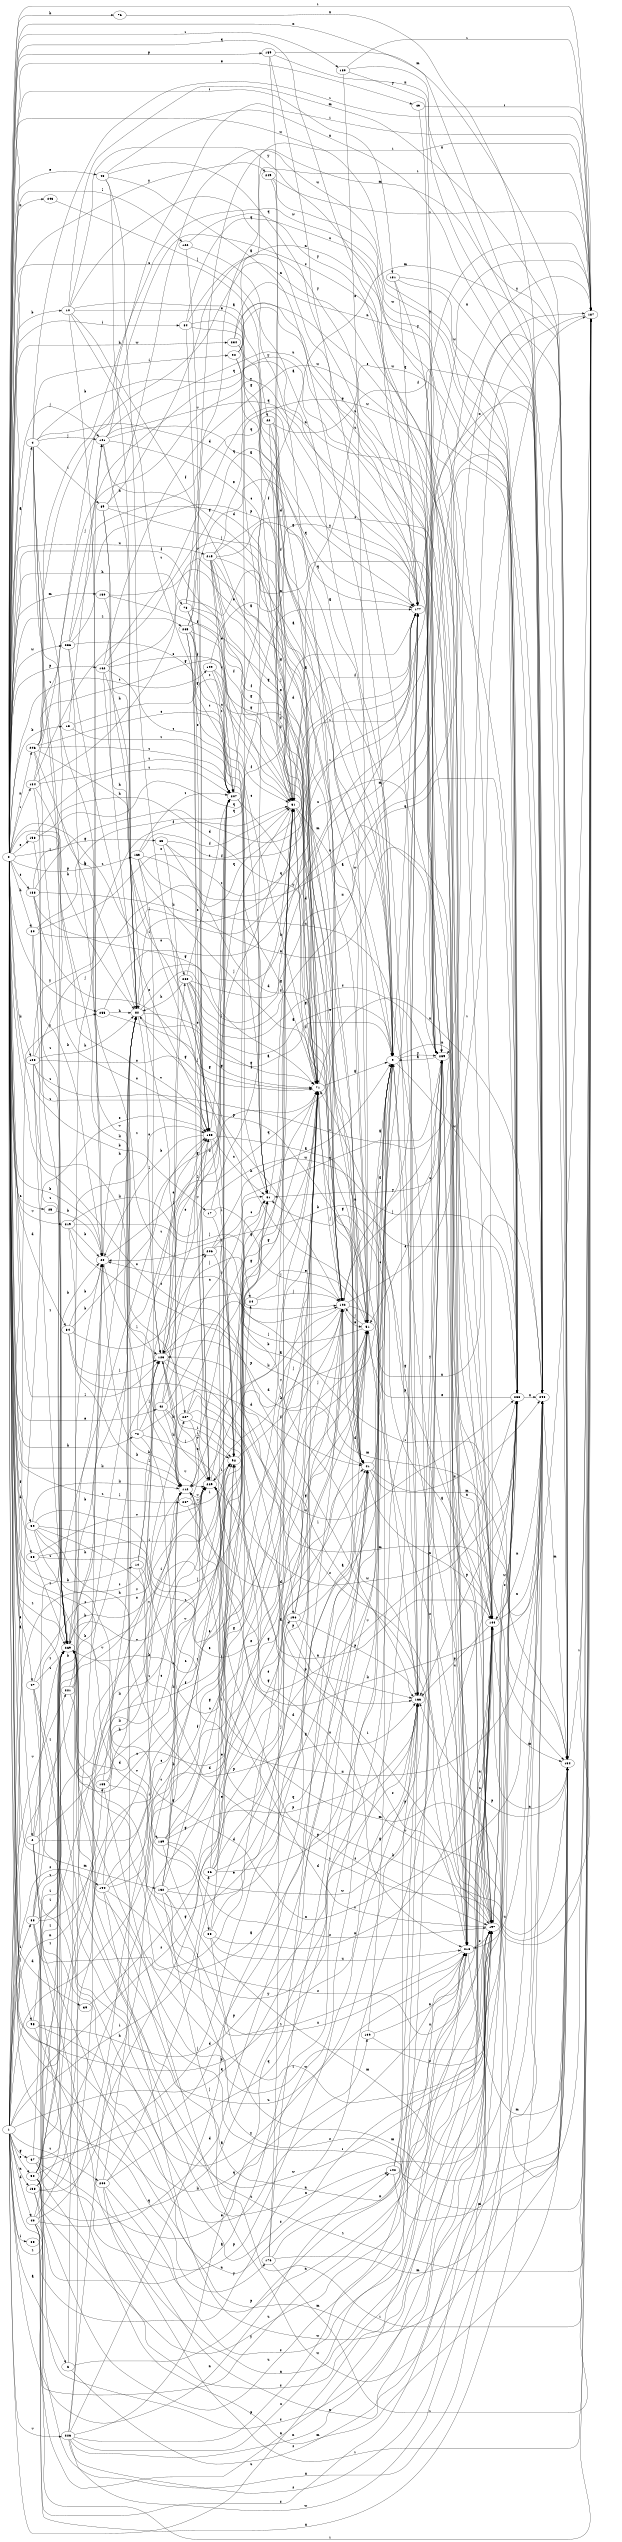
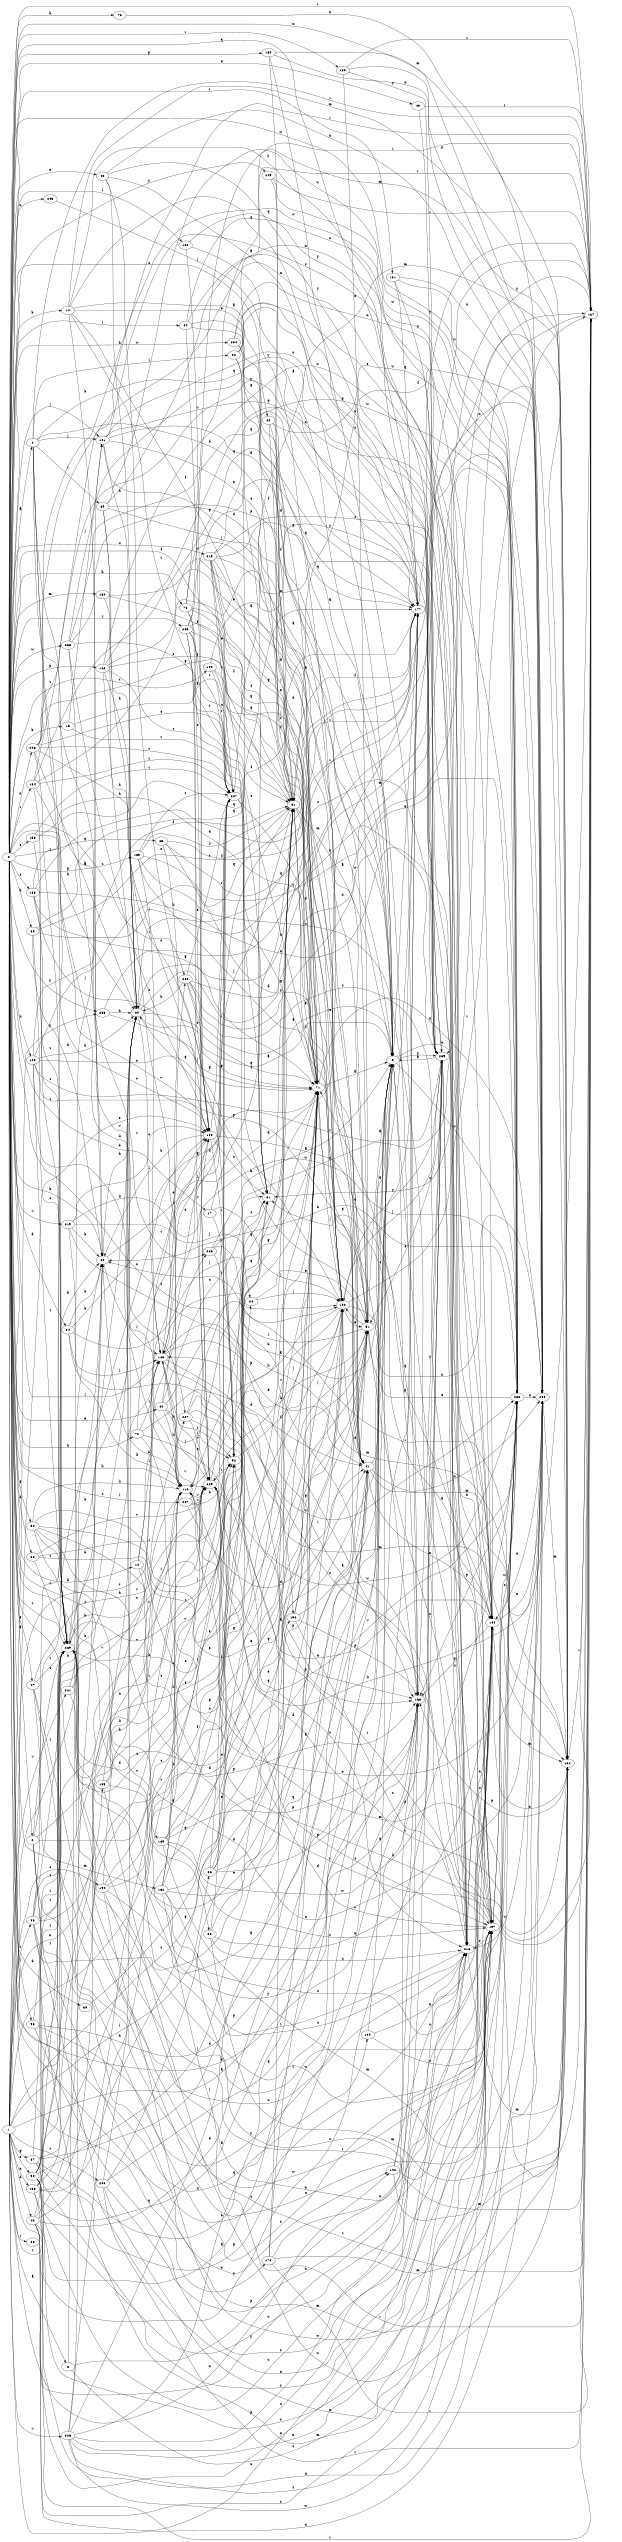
node "25": removed
edge "267" -> "92": label "i" -> "h"
